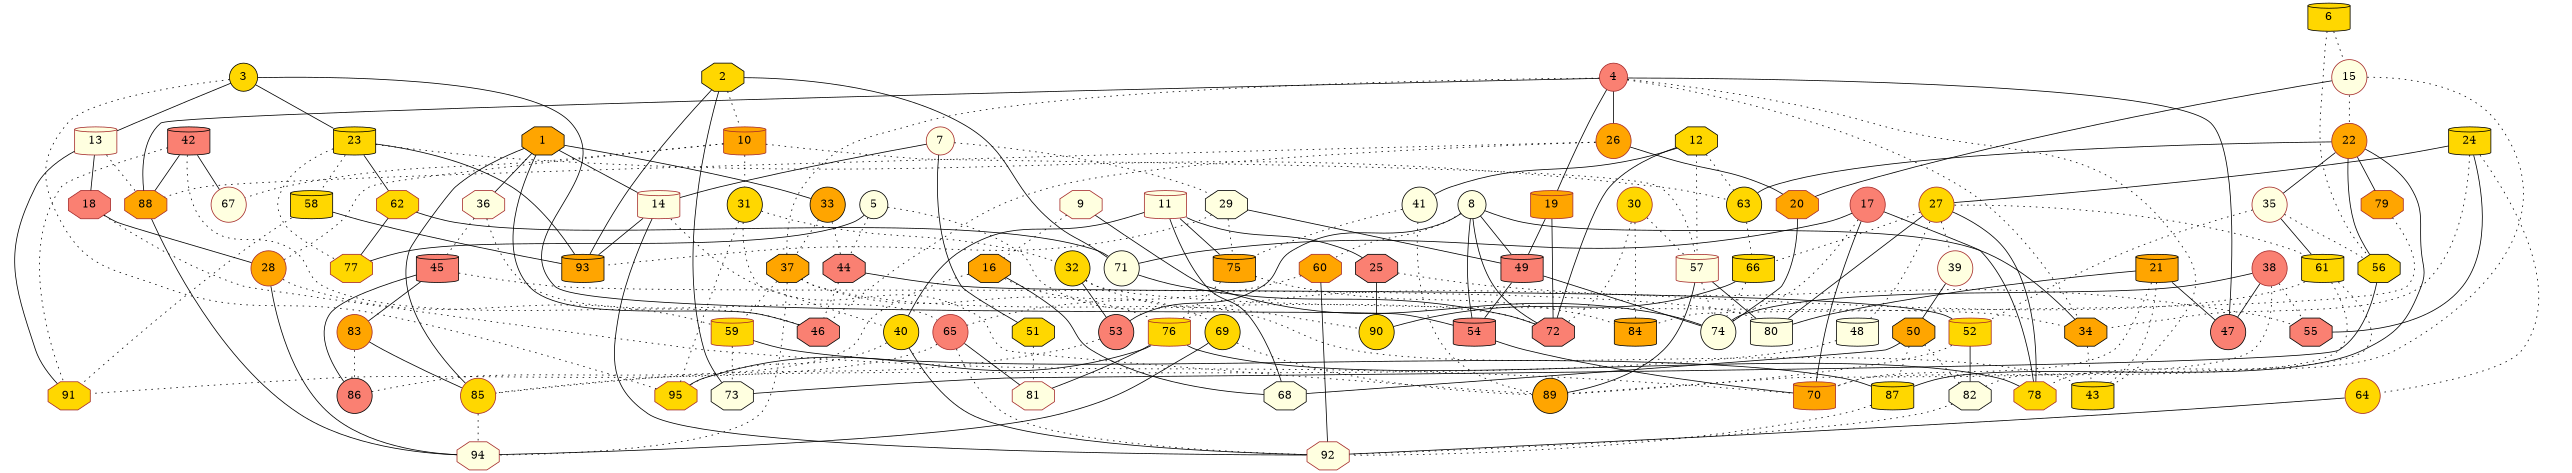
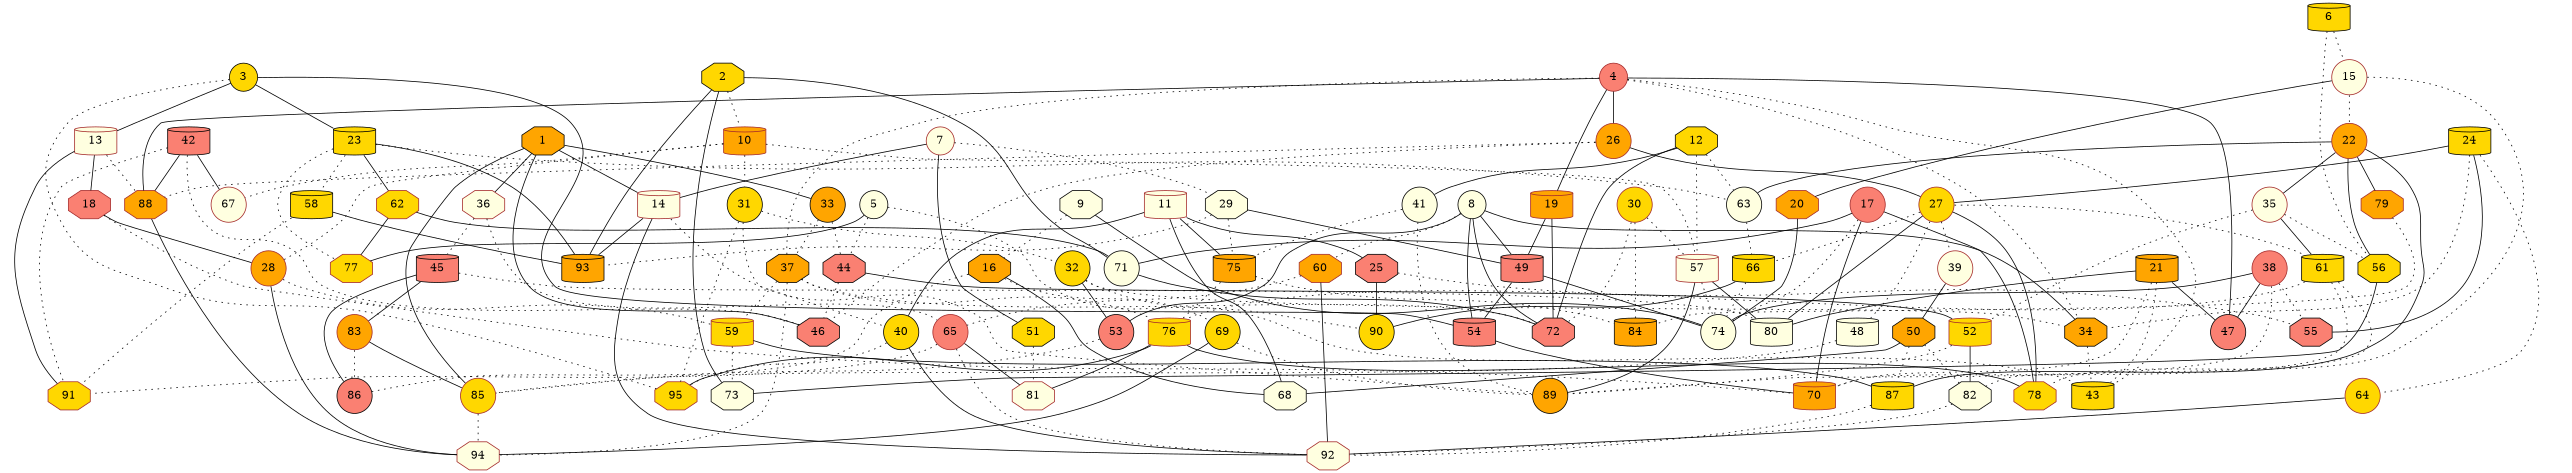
edge "26" -- "20": now "26" -- "27"
node "9": color brown -> black
node "63": fillcolor gold -> lightyellow
